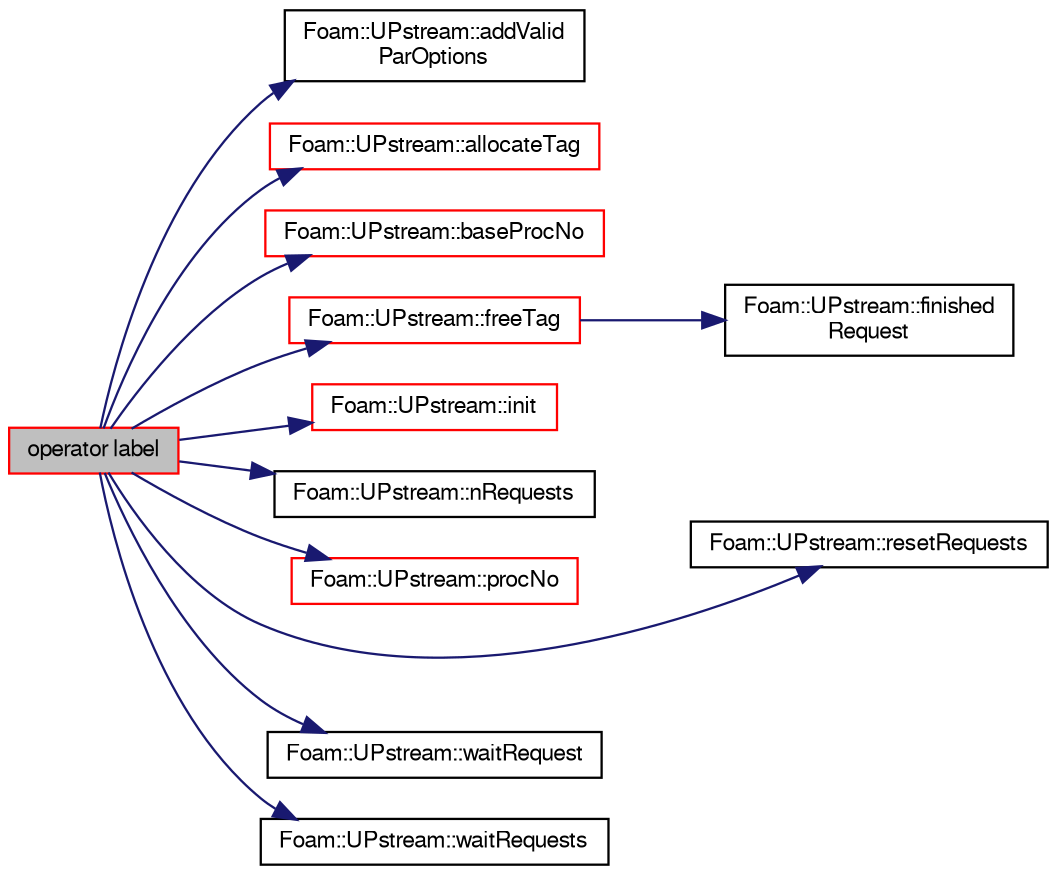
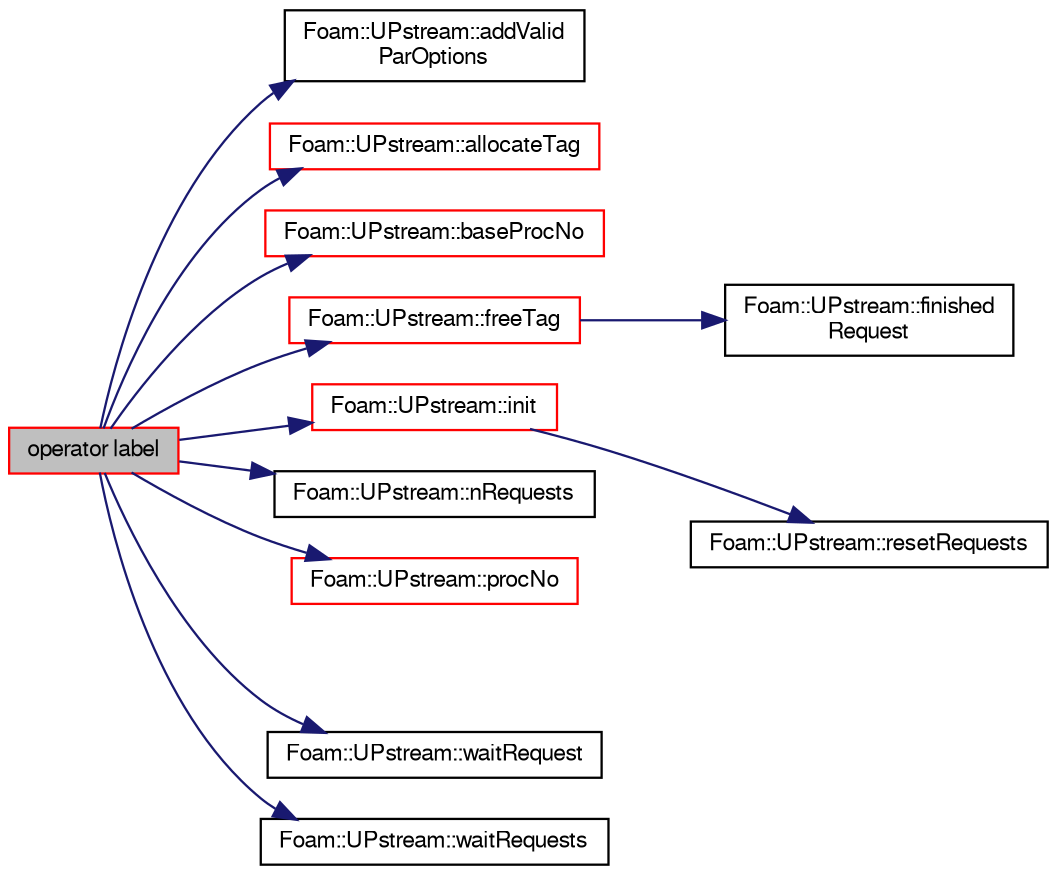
edge "operator label" -> "Foam::UPstream::resetRequests": now "Foam::UPstream::init" -> "Foam::UPstream::resetRequests"
